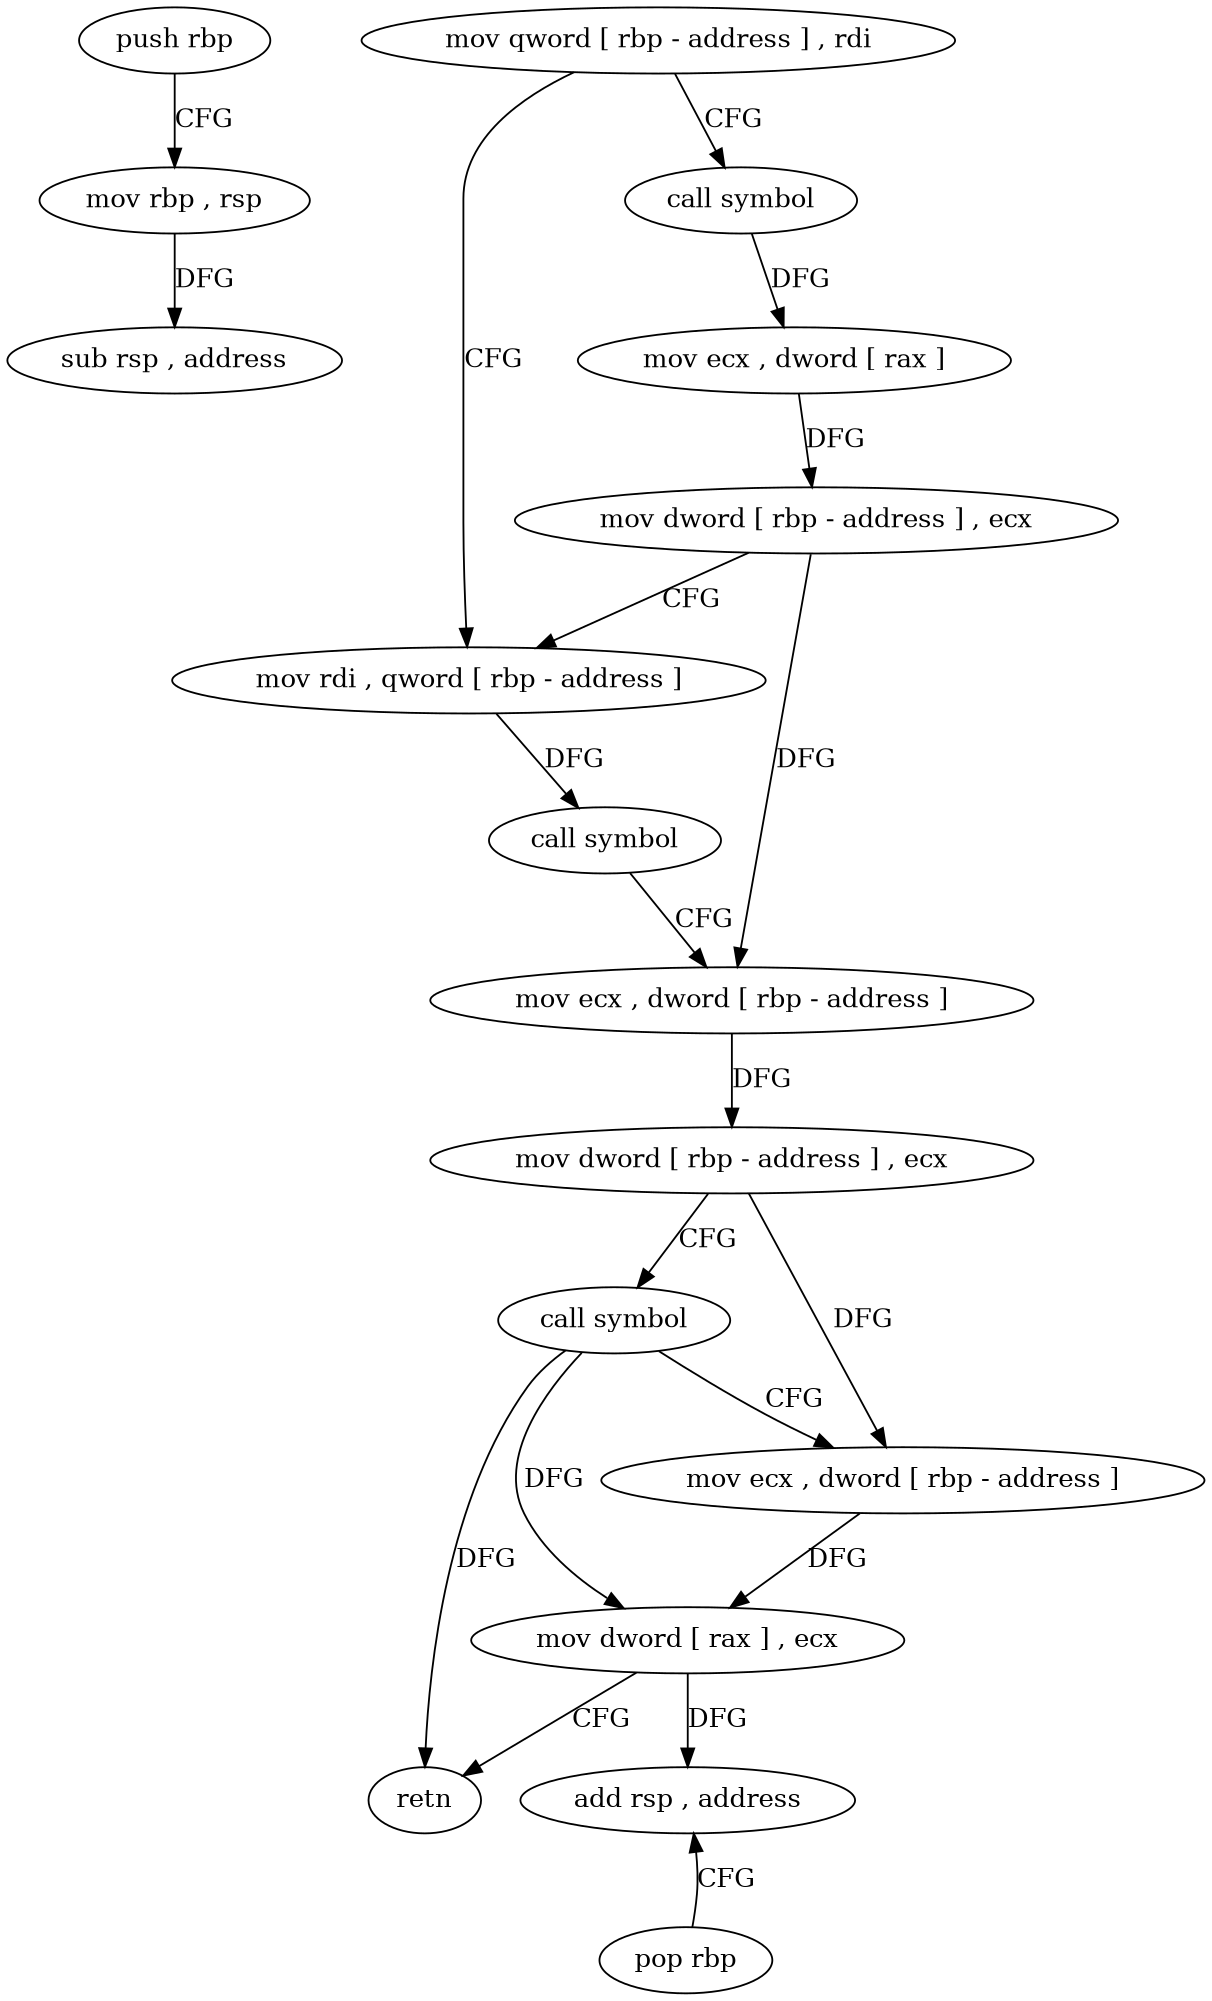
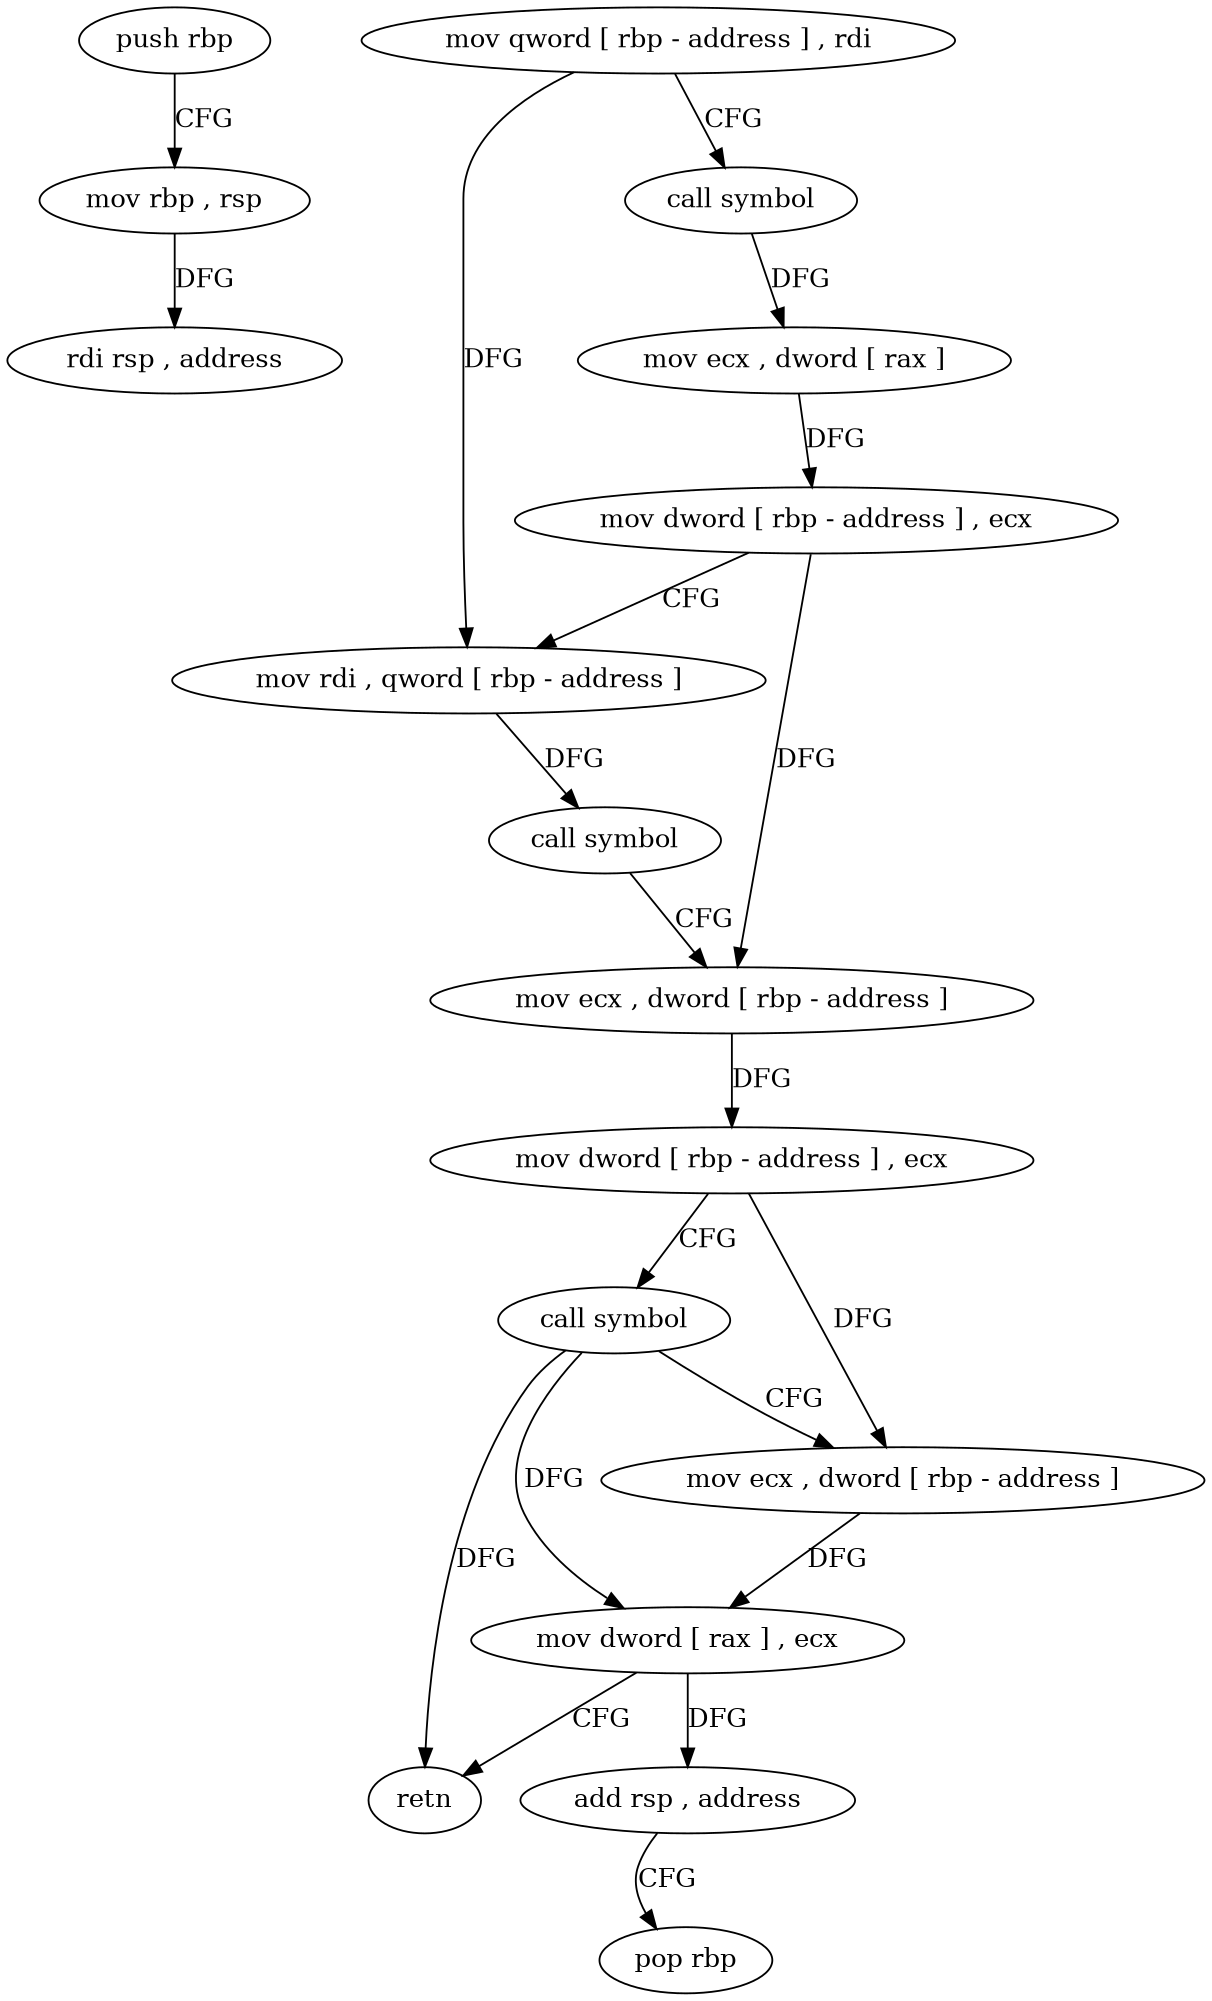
node "sub rsp , address": label "sub rsp , address" -> "rdi rsp , address"
edge "mov qword [ rbp - address ] , rdi" -> "mov rdi , qword [ rbp - address ]": label "CFG" -> "DFG"
edge "pop rbp" -> "add rsp , address": reversed
